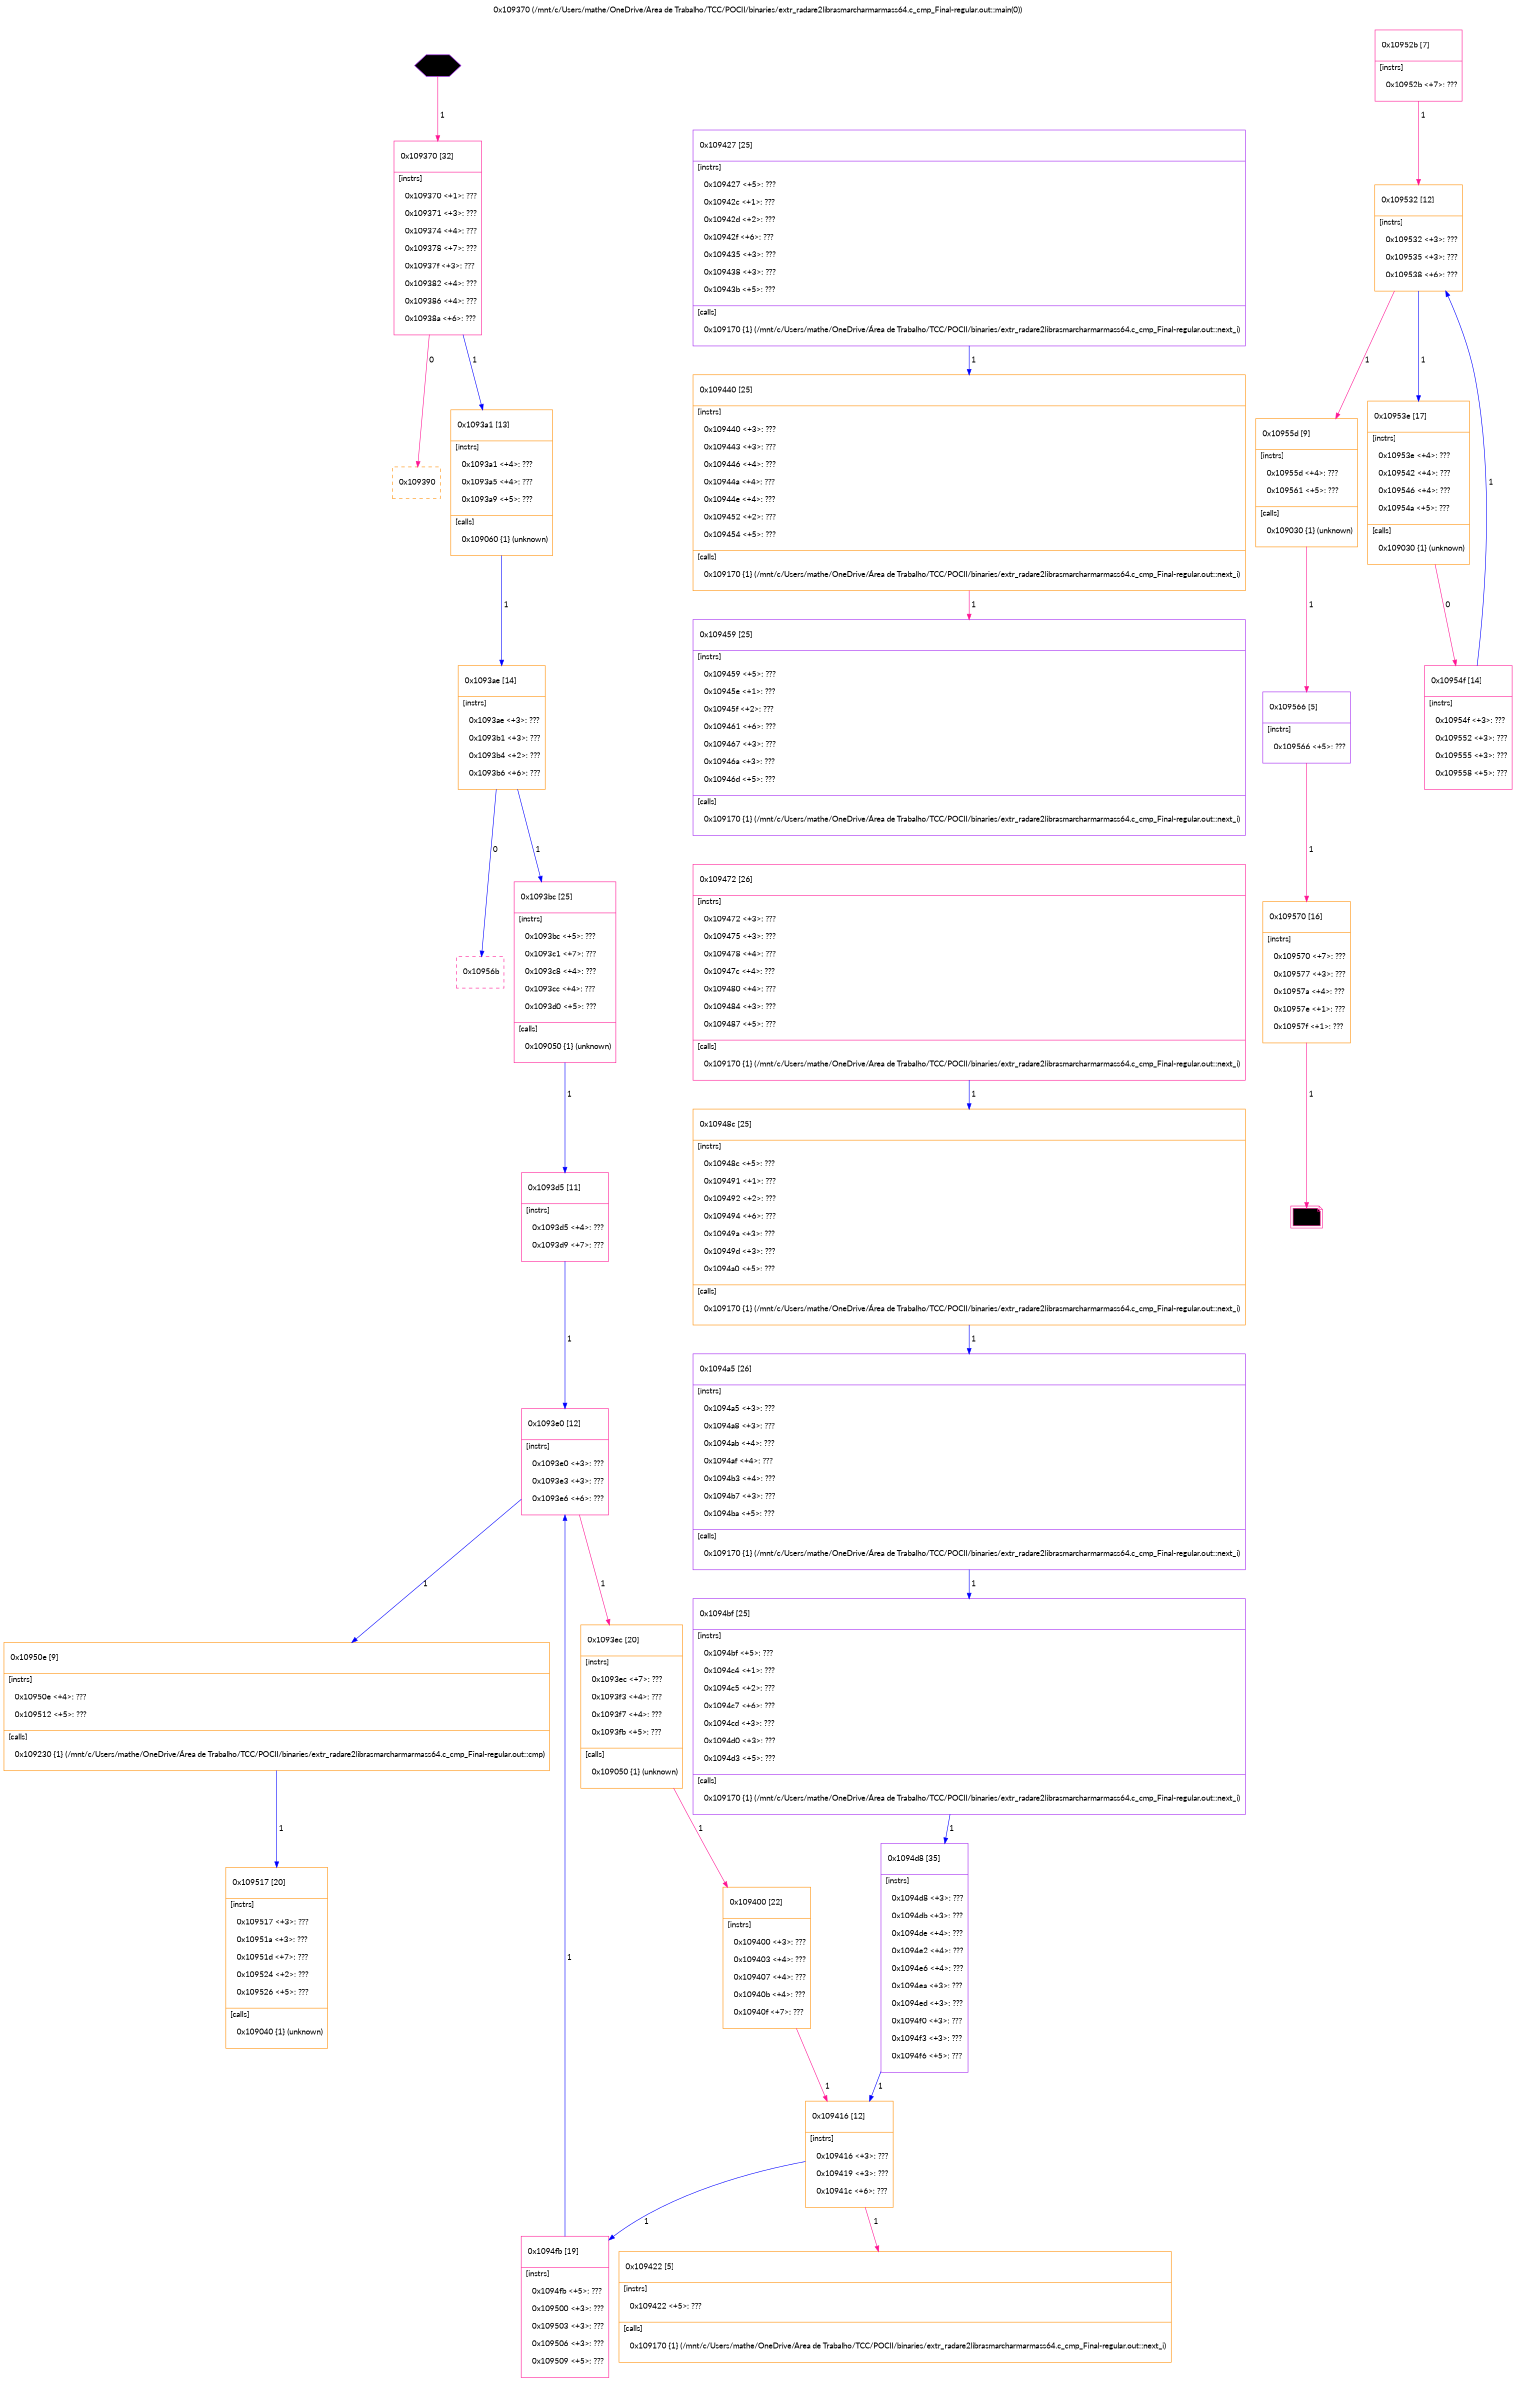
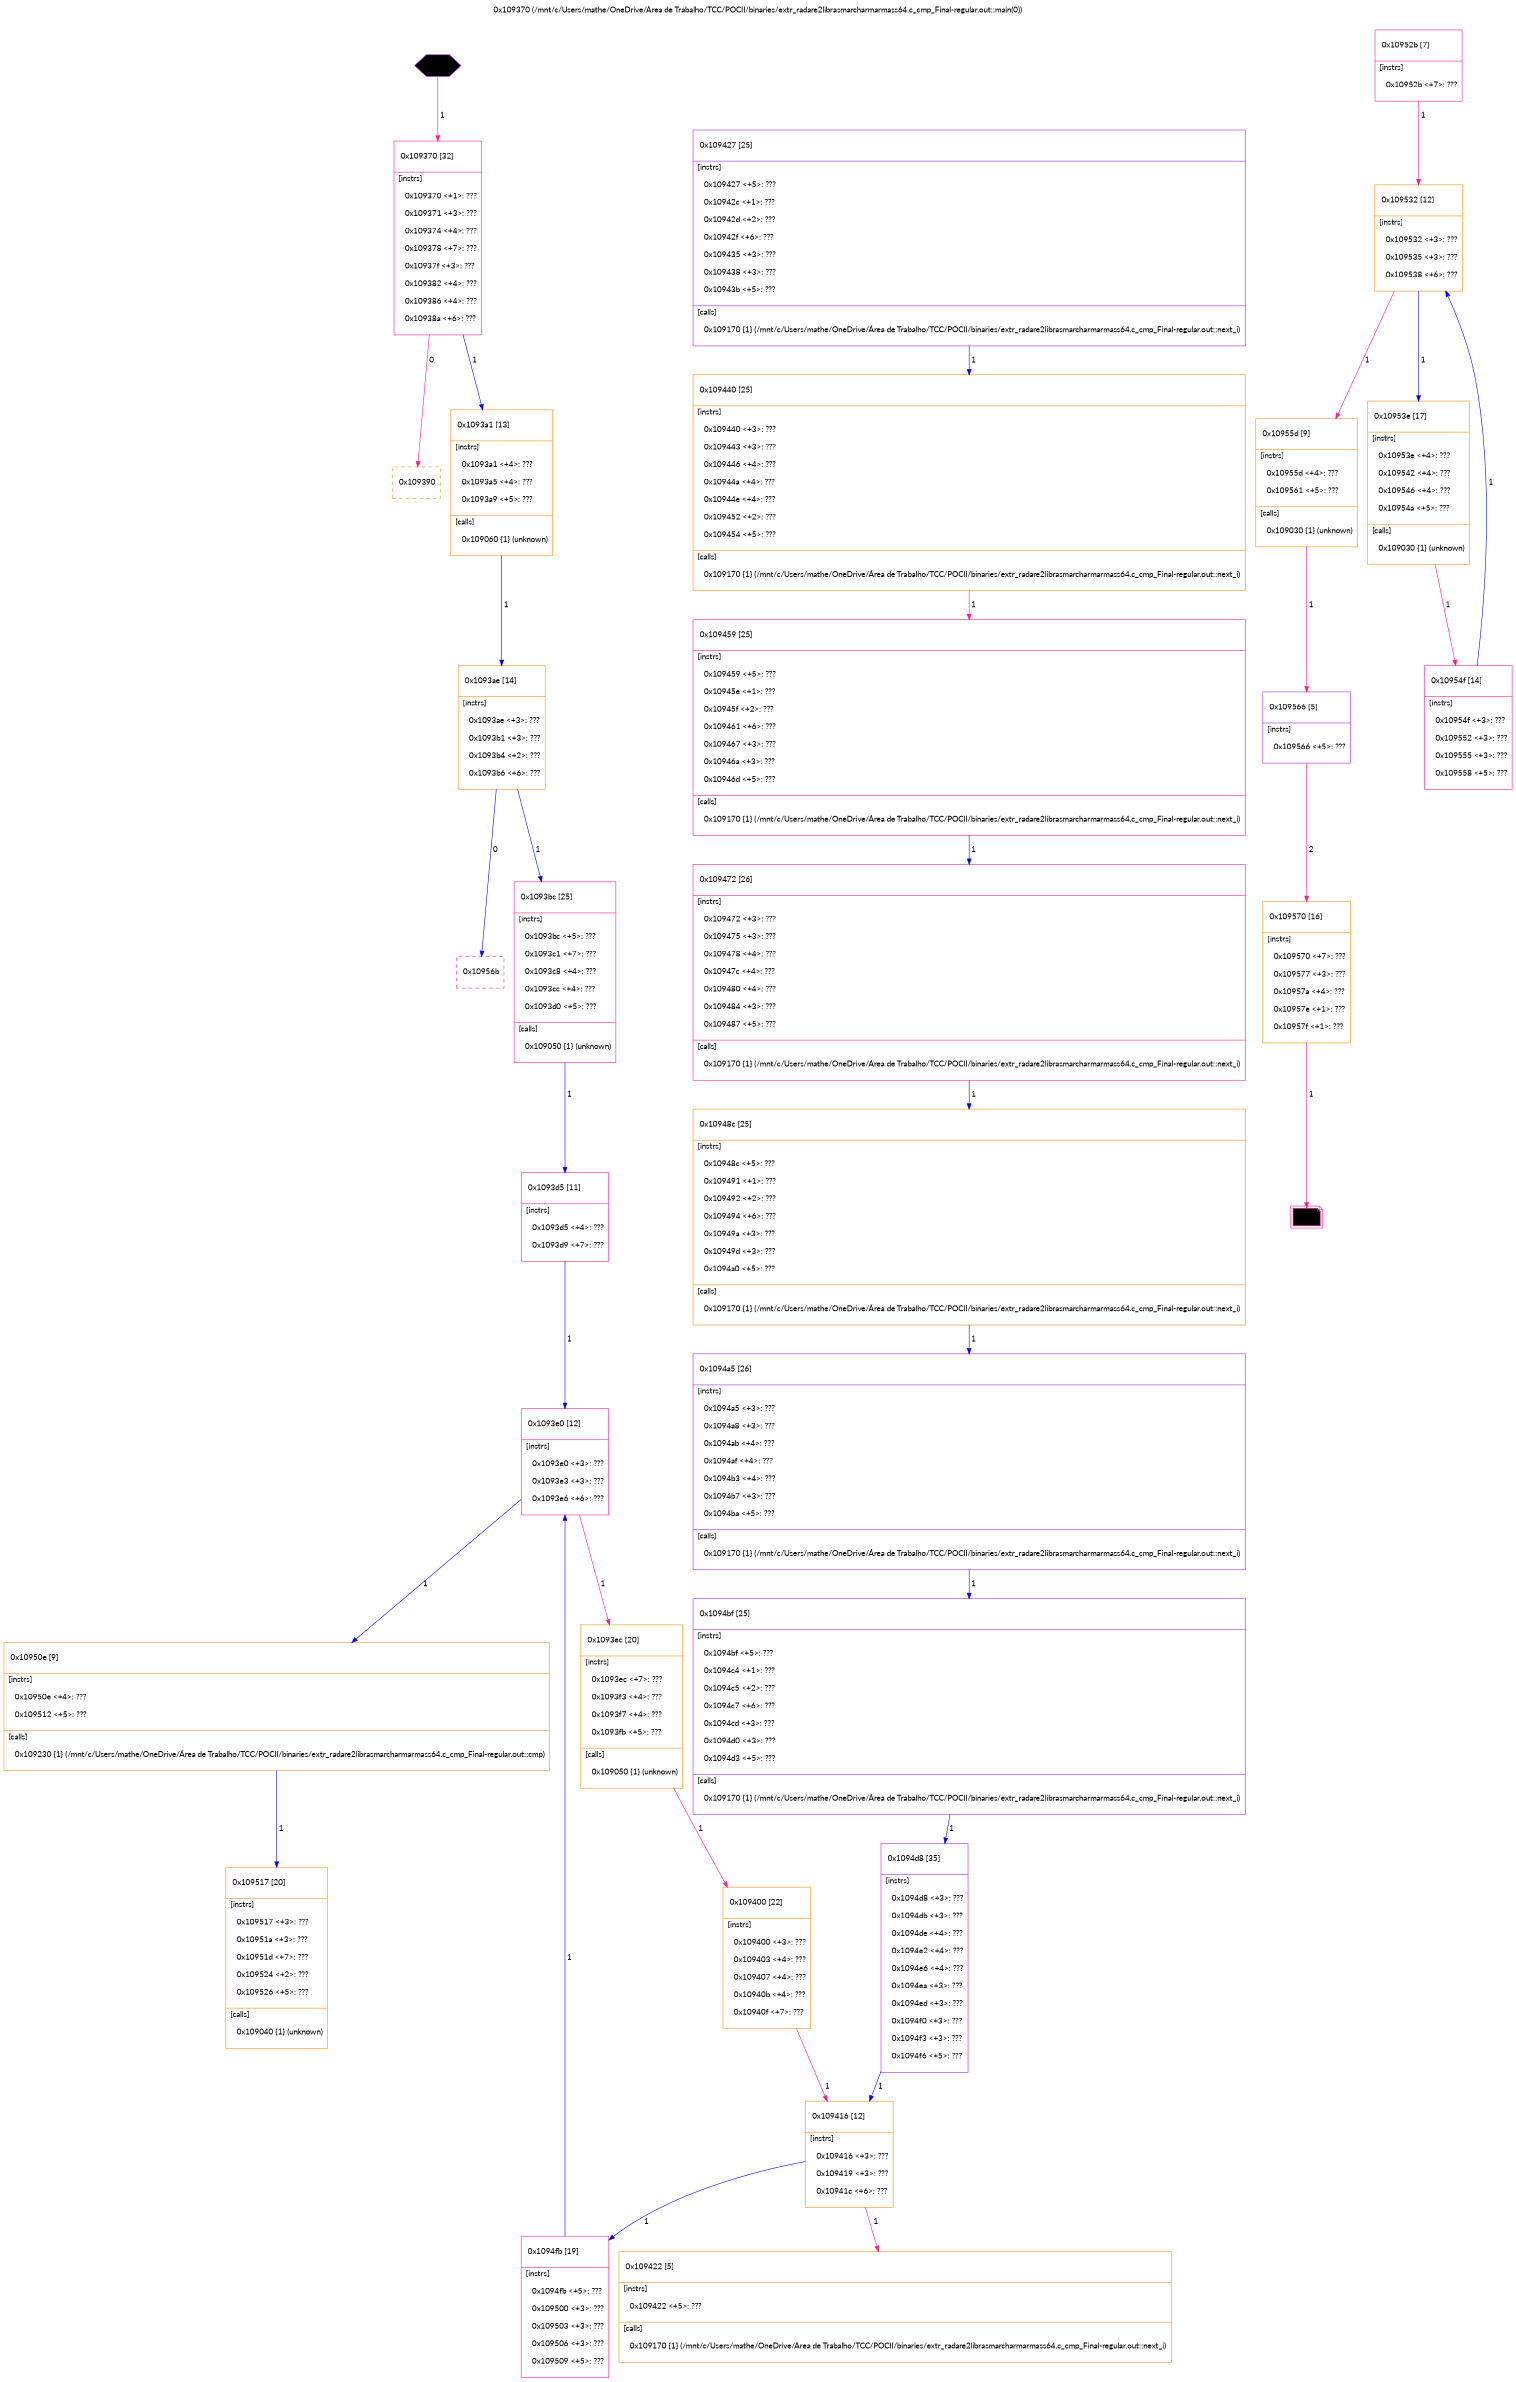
edge "0x10953e [17]" -> "0x10954f [14]": label " 0" -> " 1"
node "0x109459 [25]": color purple -> deeppink
edge "0x109459 [25]" -> "0x109472 [26]": added, label "1"
edge "0x109566 [5]" -> "0x109570 [16]": label " 1" -> " 2"
